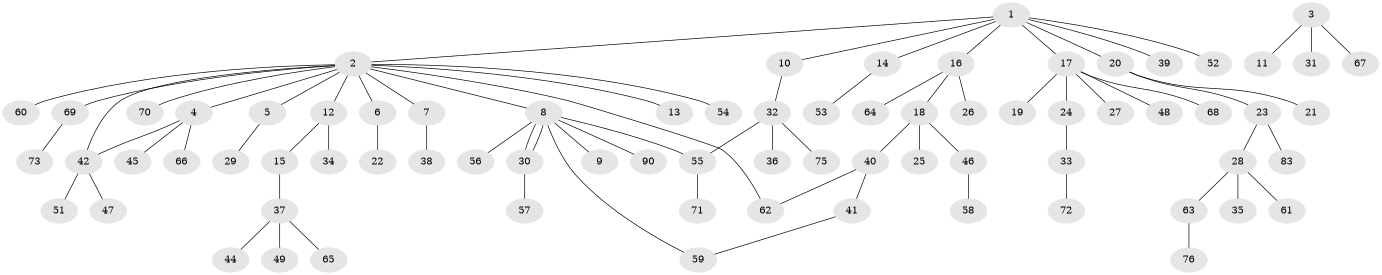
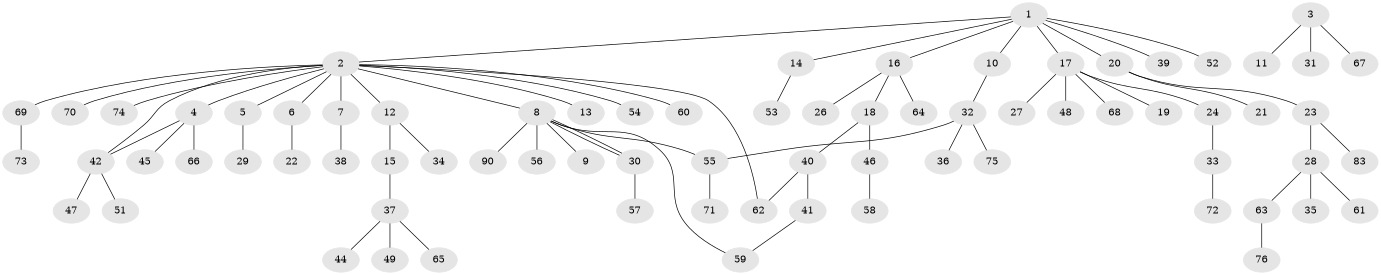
node "74": added
node "25": removed
